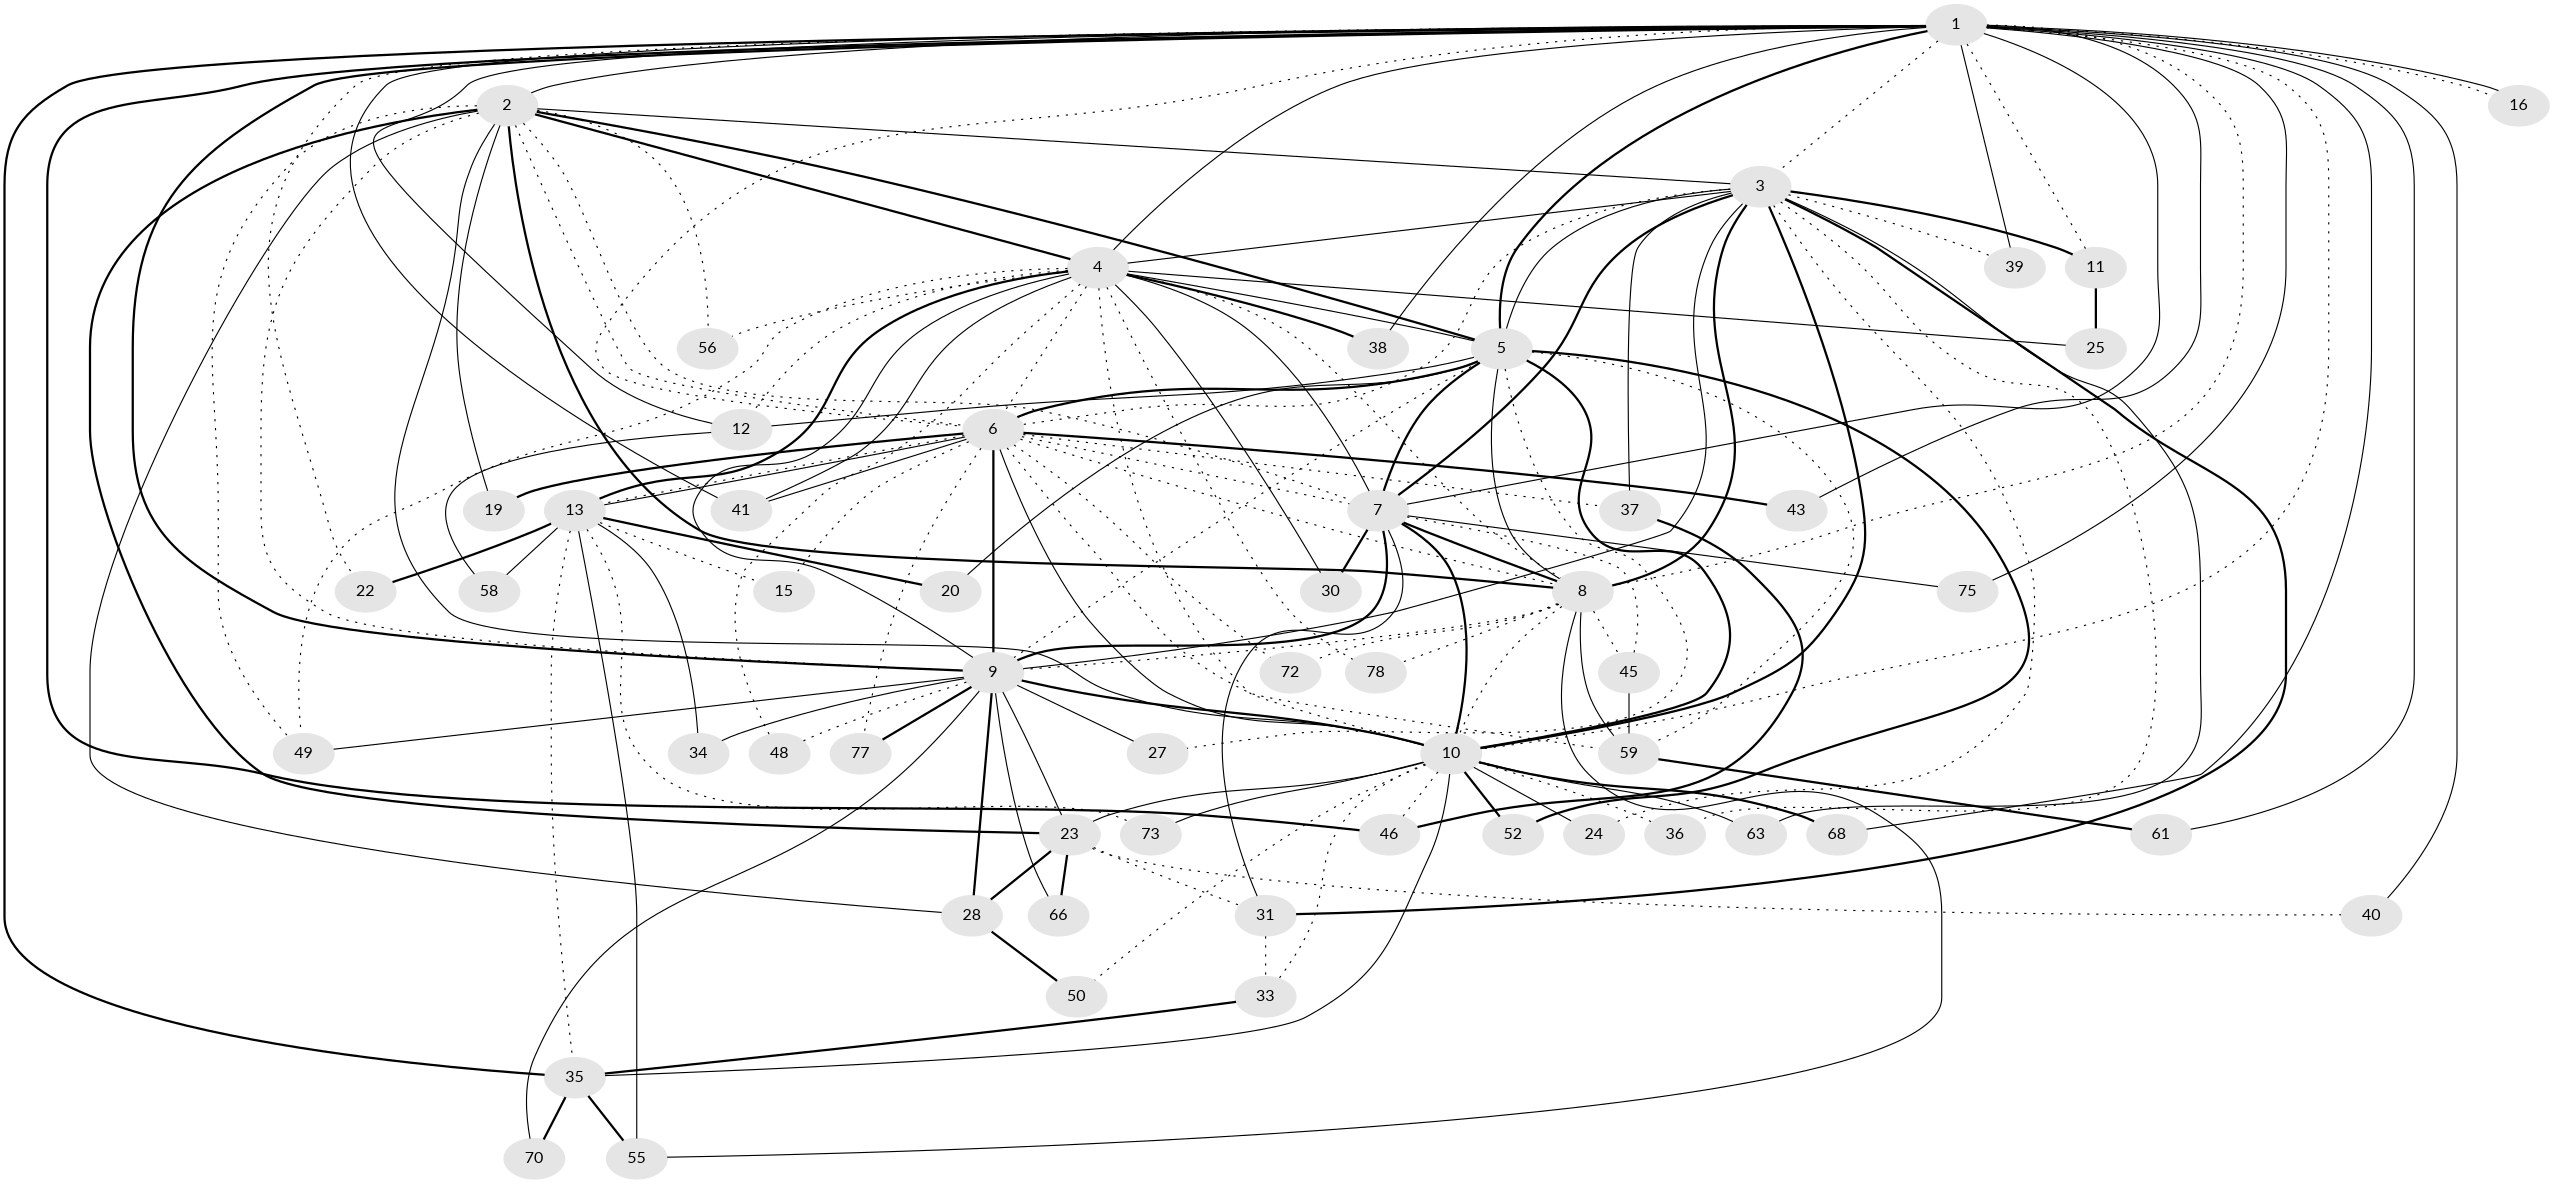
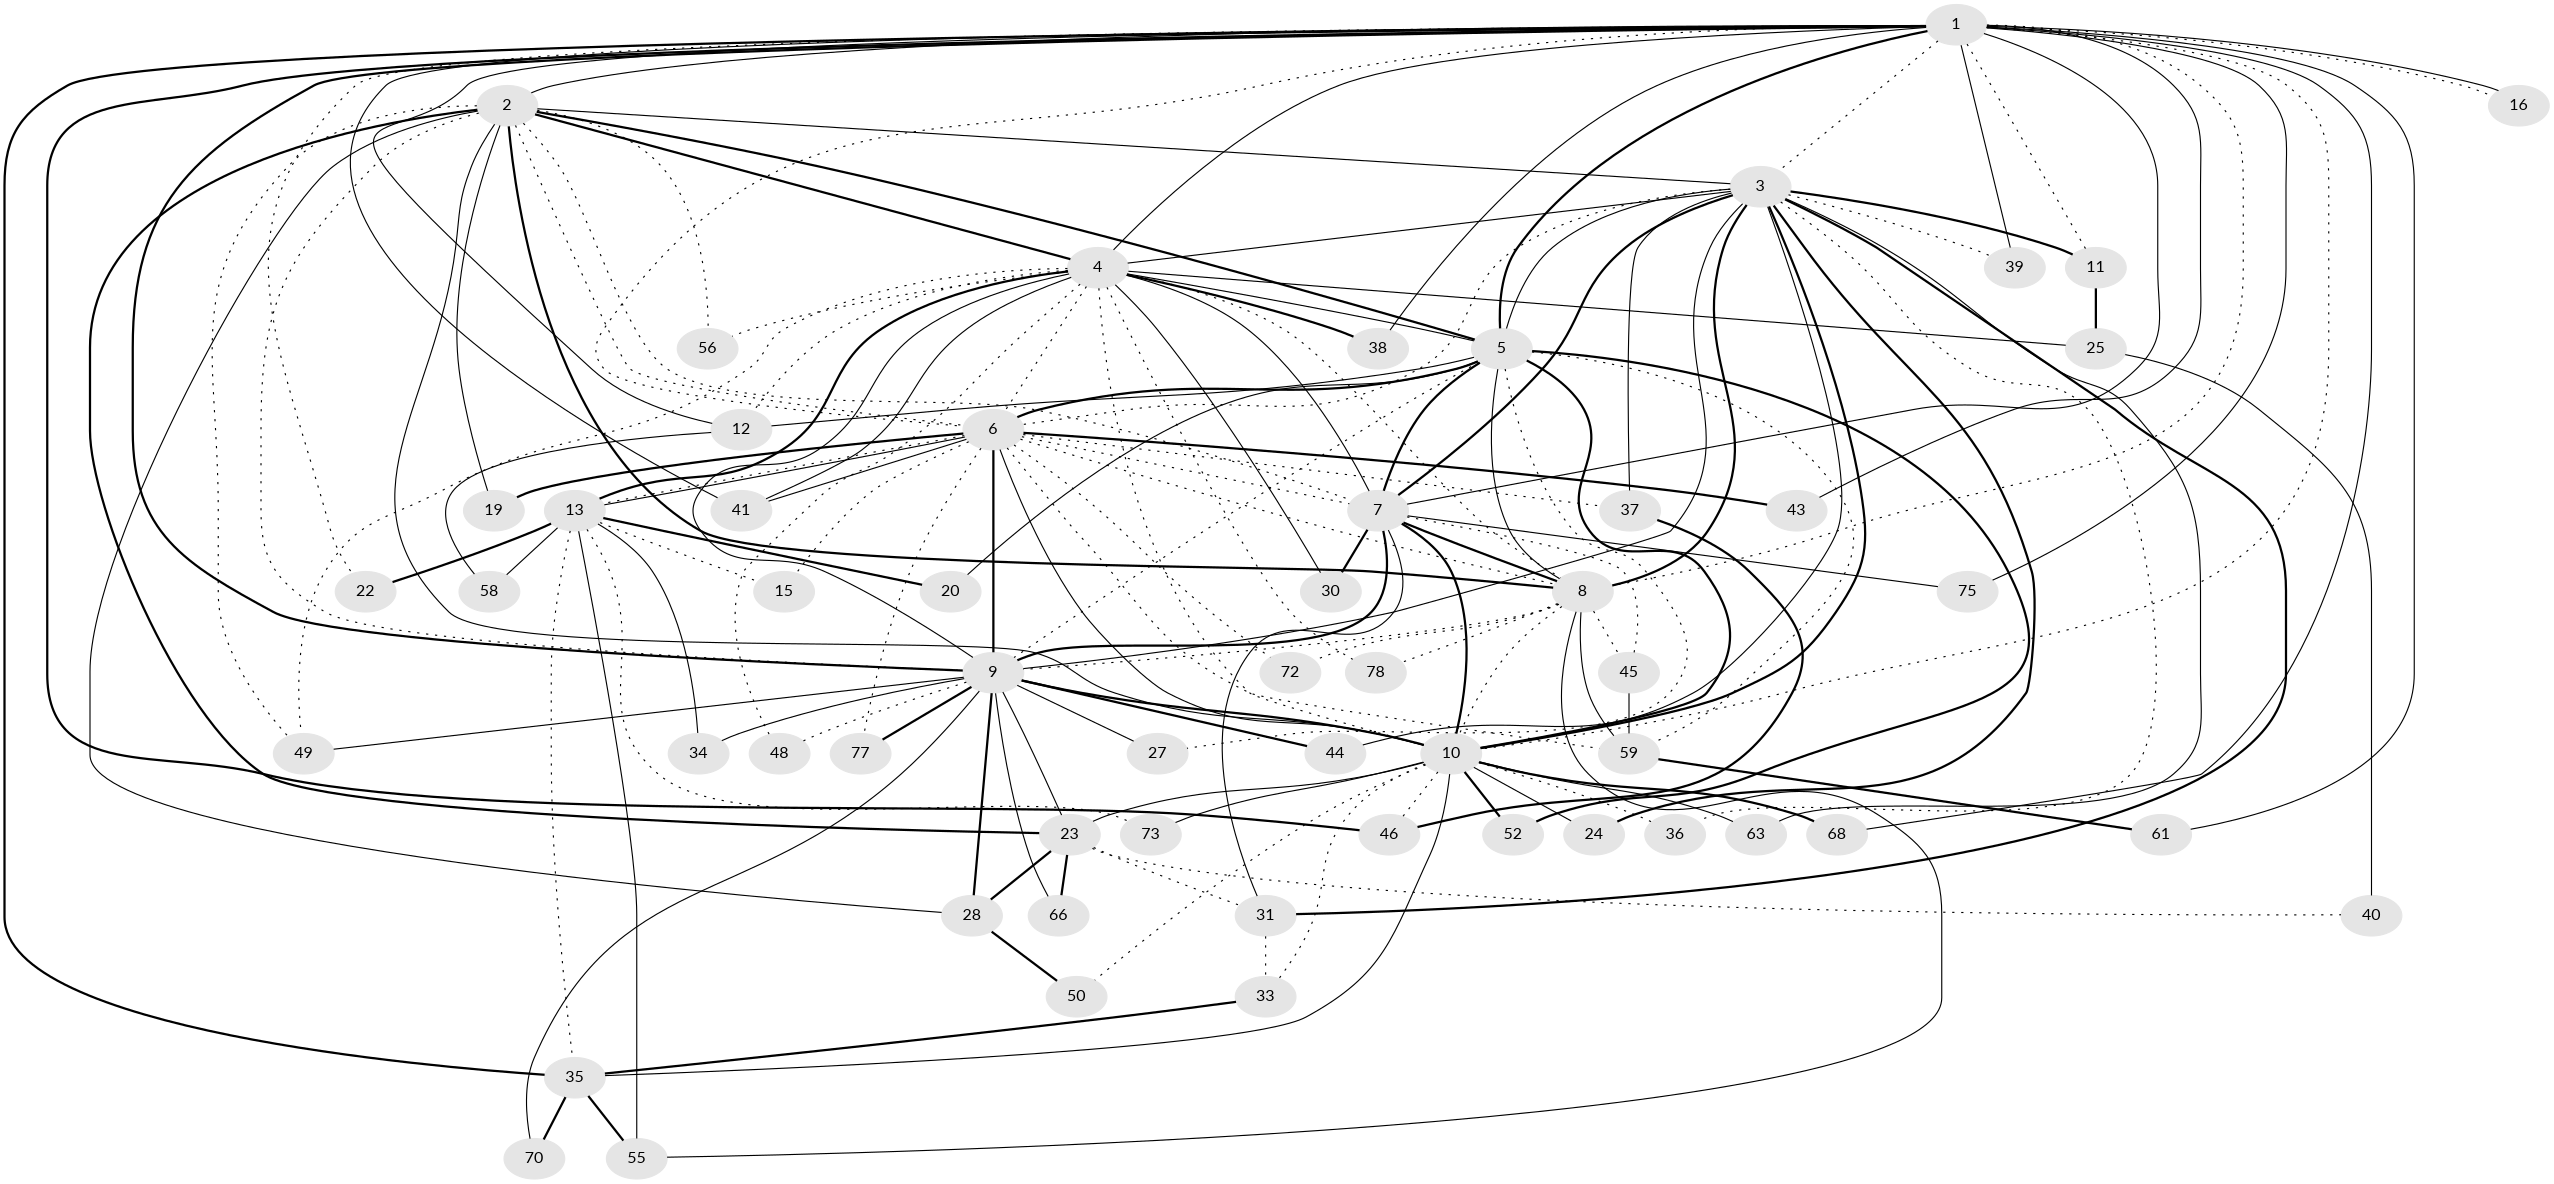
edge "1" -- "40": now "25" -- "40"
edge "3" -- "24": style dotted -> bold
node "44": added
